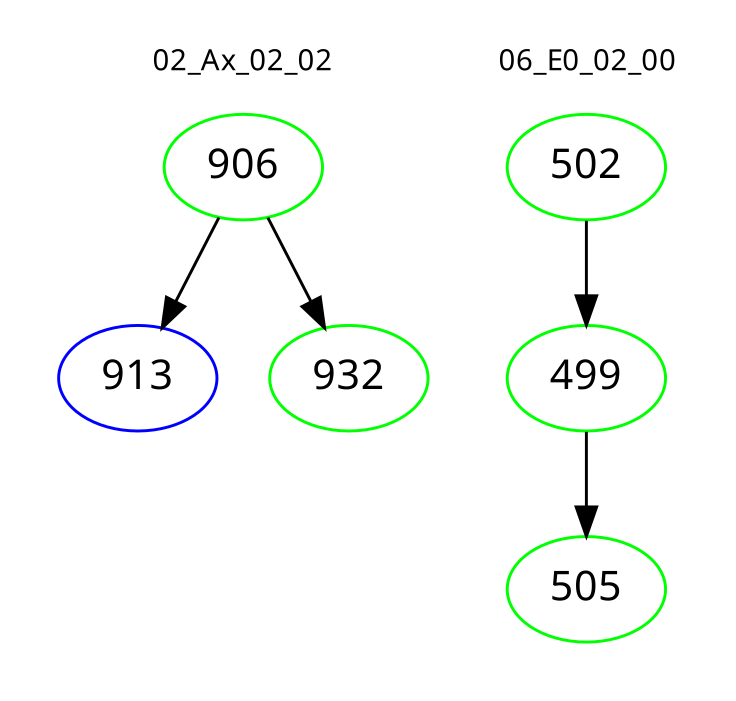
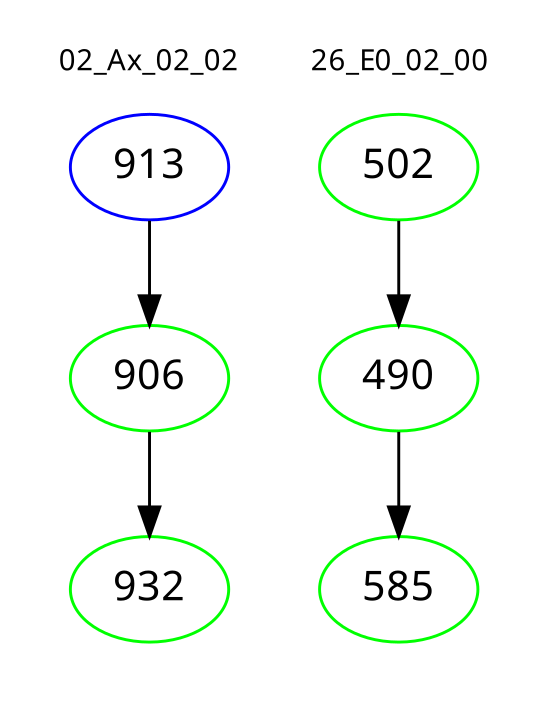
cluster "06_E0_02_00": label "06_E0_02_00" -> "26_E0_02_00"
edge "906" -> "913": reversed
node "499": label "499" -> "490"
node "505": label "505" -> "585"
